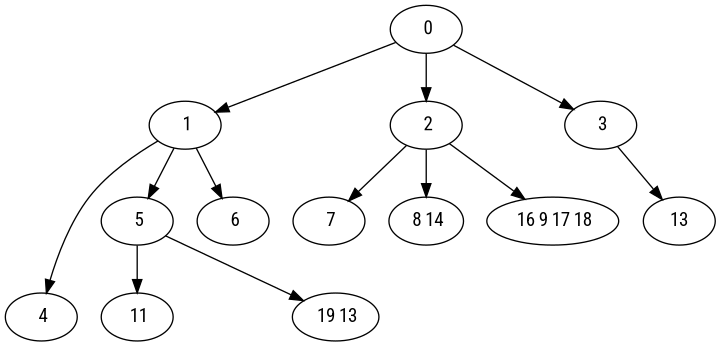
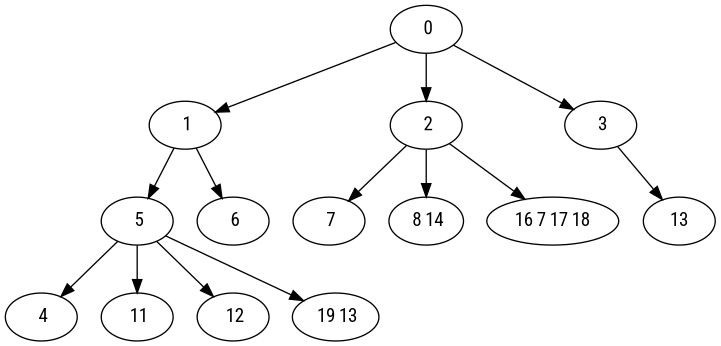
edge "1" -> "4": now "5" -> "4"
node "16 9 17 18": label "16 9 17 18" -> "16 7 17 18"
node "12": added
